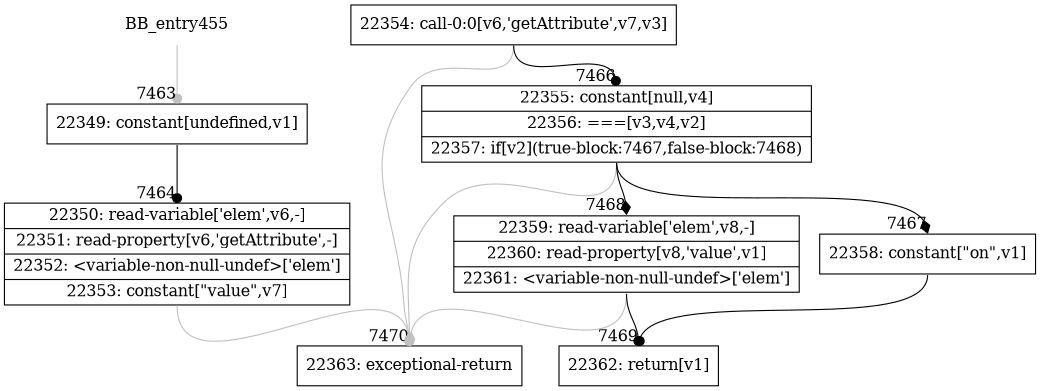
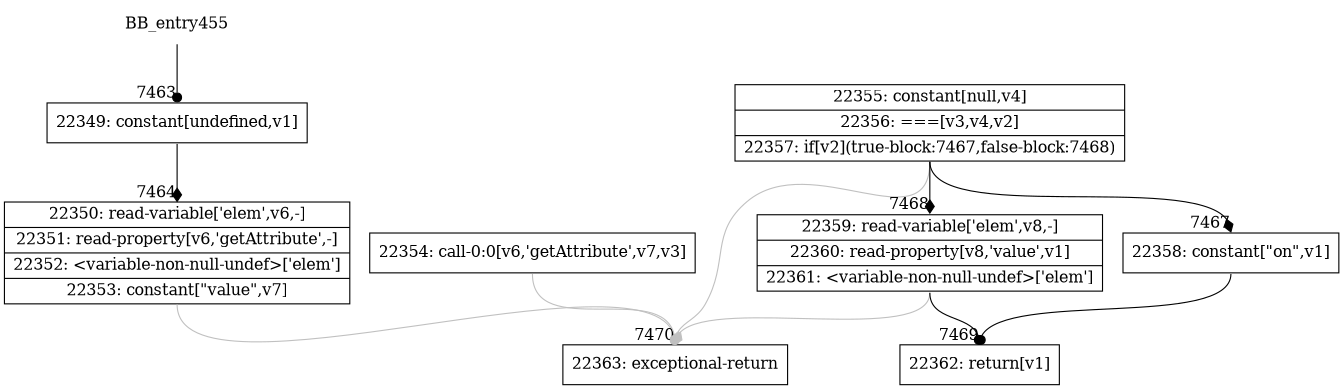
edge "22354: call-0:0[v6,'getAttribute',v7,v3]" -> "22355: constant[null,v4]": removed
edge "BB_entry455" -> "22349: constant[undefined,v1]": color gray -> black
edge "22349: constant[undefined,v1]" -> "22350: read-variable['elem',v6,-]": arrowhead dot -> diamond
